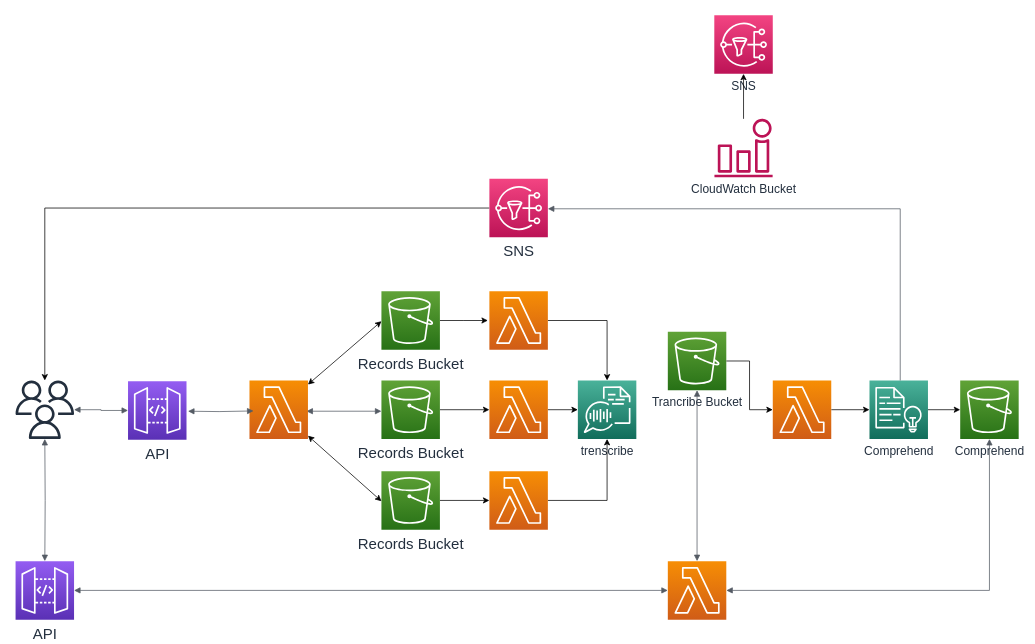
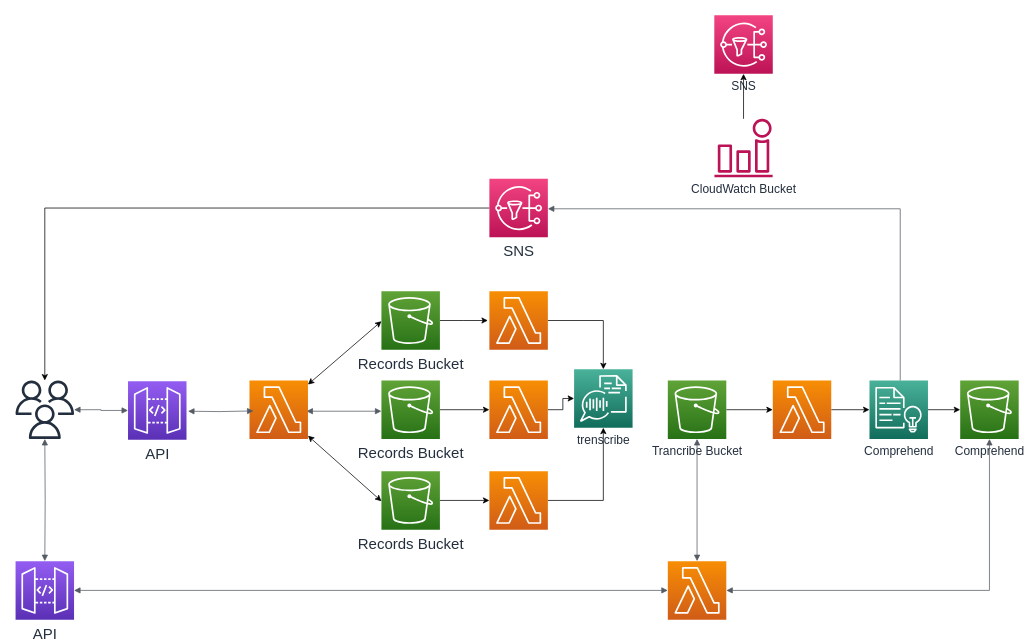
node "Trancribe Bucket": moved (697, 361) -> (697, 410)
node "trenscribe": moved (607, 410) -> (603, 399)
